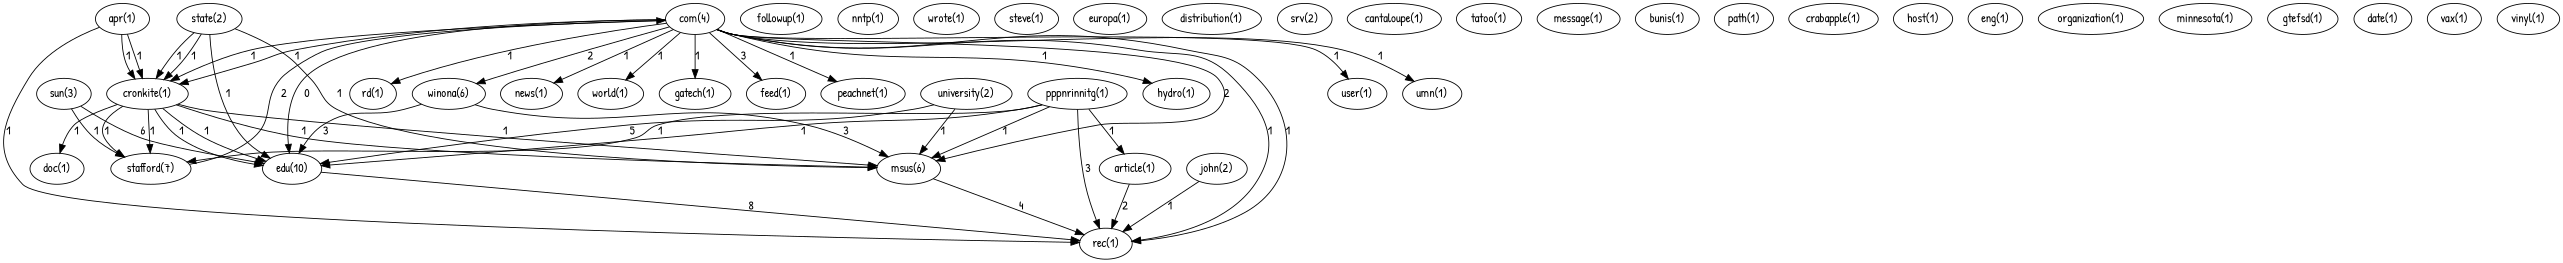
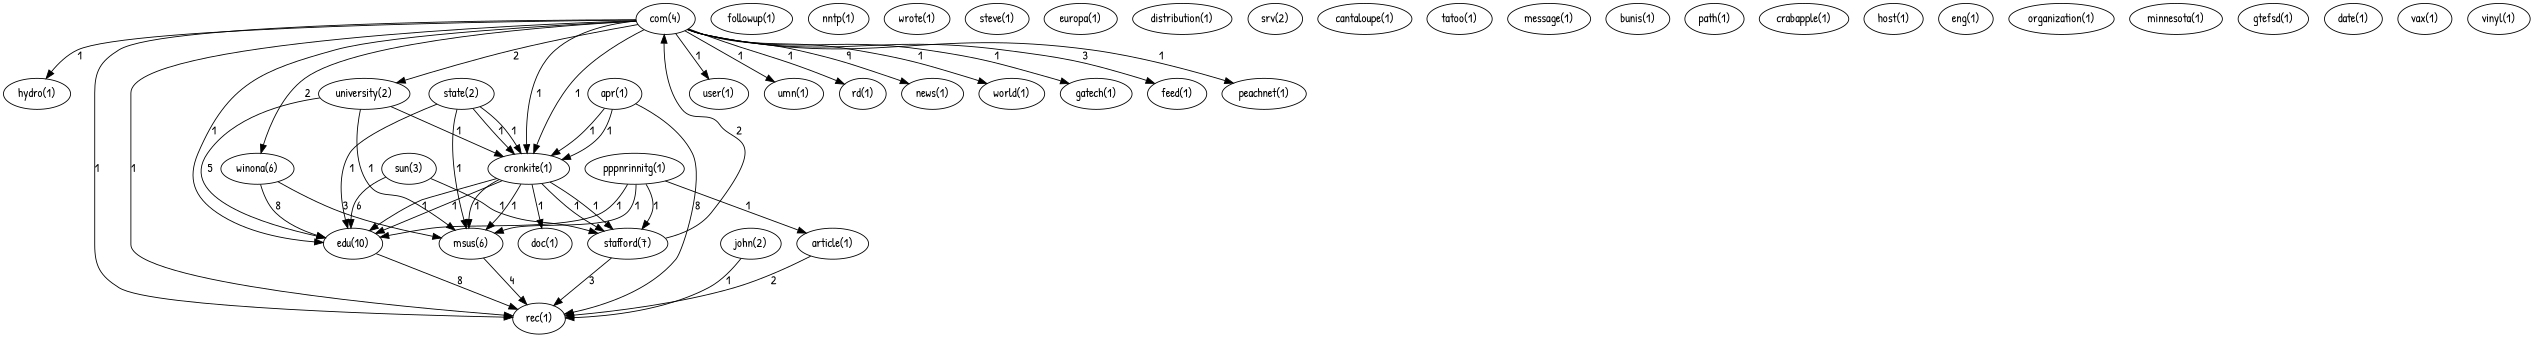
edge "com(4)" -> "msus(6)": now "com(4)" -> "university(2)"
edge "com(4)" -> "news(1)": label "1" -> "9"
edge "com(4)" -> "edu(10)": label "0" -> "1"
edge "university(2)" -> "cronkite(1)": added, label "1"
edge "apr(1)" -> "rec(1)": label "1" -> "8"
edge "winona(6)" -> "edu(10)": label "3" -> "8"
edge "pppnrinnitg(1)" -> "rec(1)": now "stafford(7)" -> "rec(1)"
